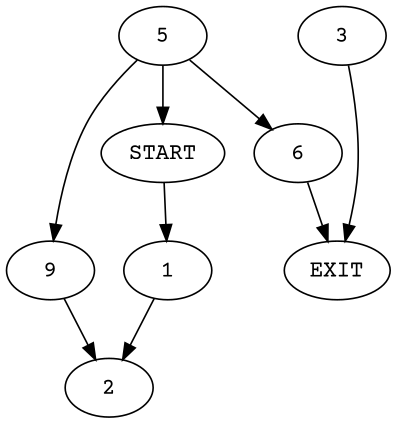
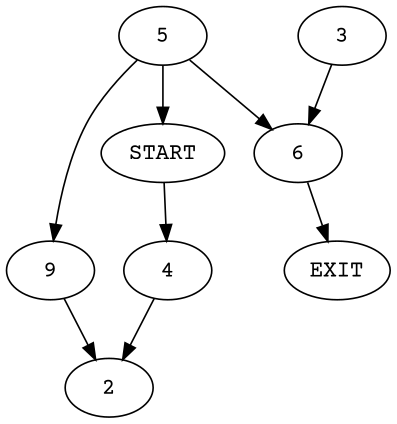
edge "3" -> "EXIT": now "3" -> "6"
node "1": label "1" -> "4"
